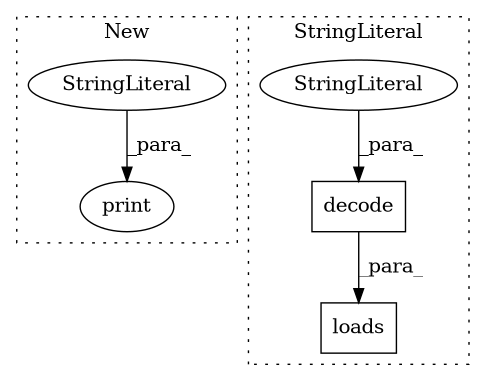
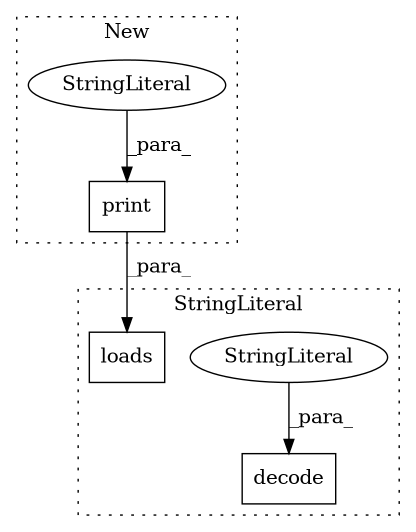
node "print": shape ellipse -> box
edge "decode" -> "loads": now "print" -> "loads"
